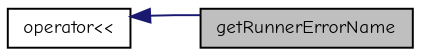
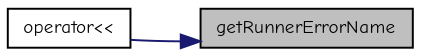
edge "getRunnerErrorName" -> "operator<<": reversed
